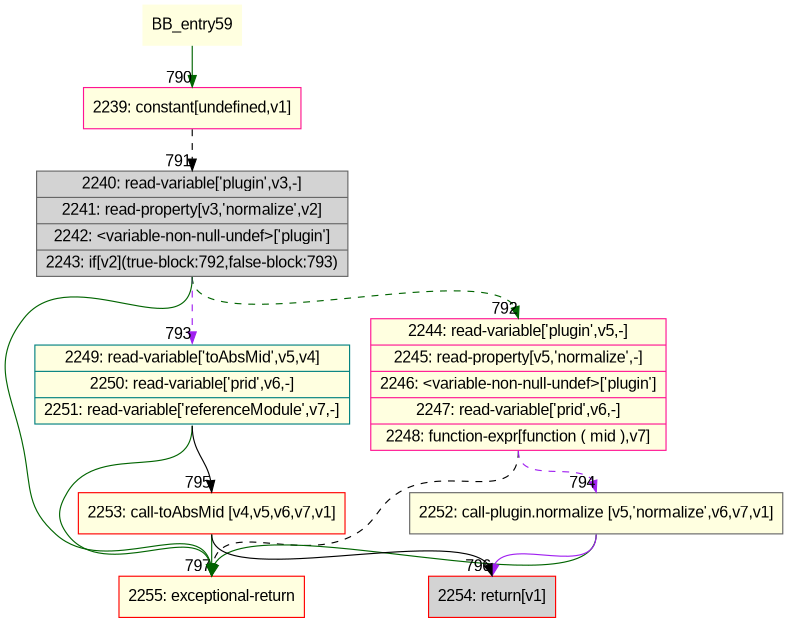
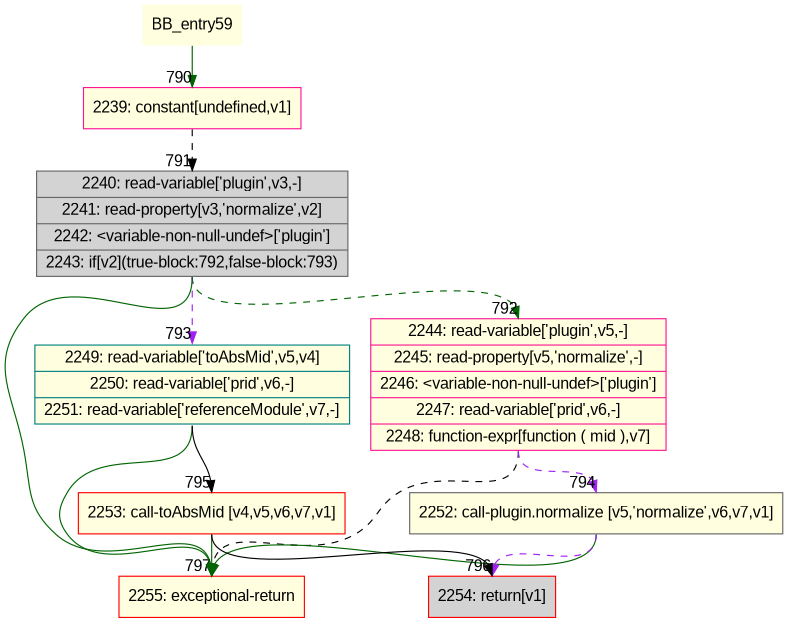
edge "2252: call-plugin.normalize [v5,'normalize',v6,v7,v1]" -> "2254: return[v1]": style solid -> dashed
